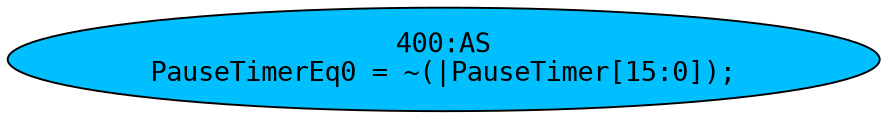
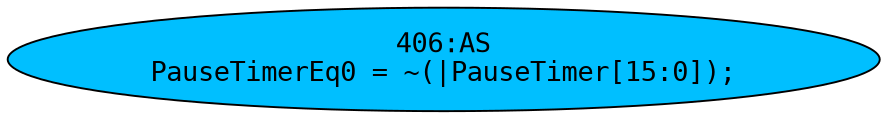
node "400:AS PauseTimerEq0 = ~(|PauseTimer[15:0]);": label "400:AS PauseTimerEq0 = ~(|PauseTimer[15:0]);" -> "406:AS PauseTimerEq0 = ~(|PauseTimer[15:0]);"
